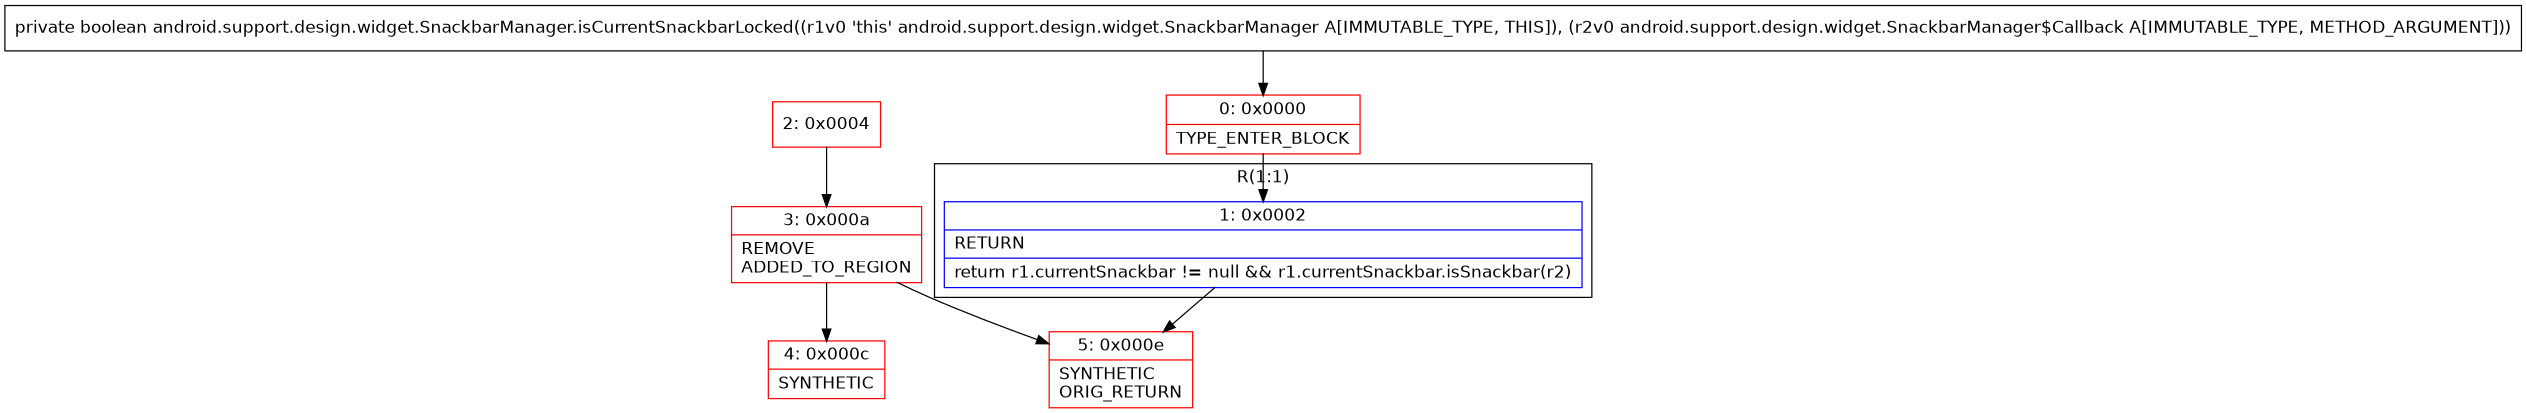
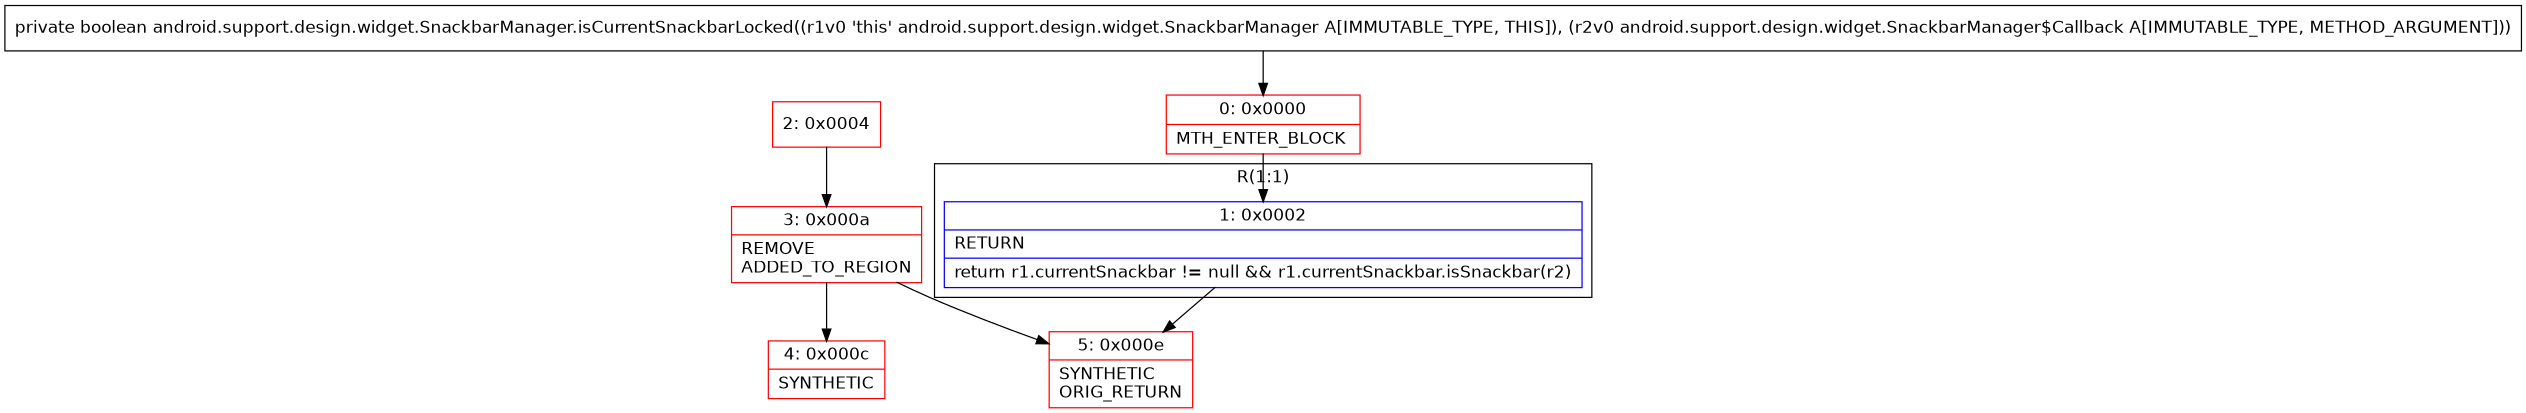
node "0: 0x0000": text "TYPE_ENTER_BLOCK" -> "MTH_ENTER_BLOCK"
